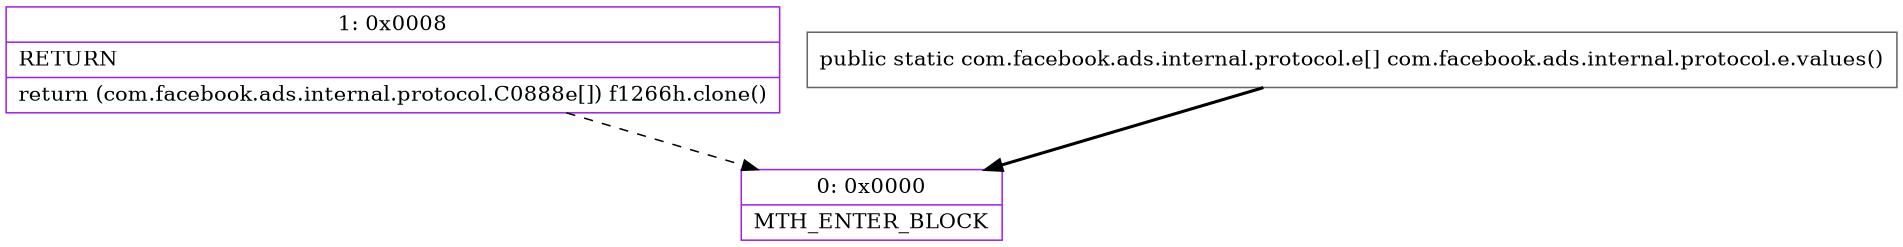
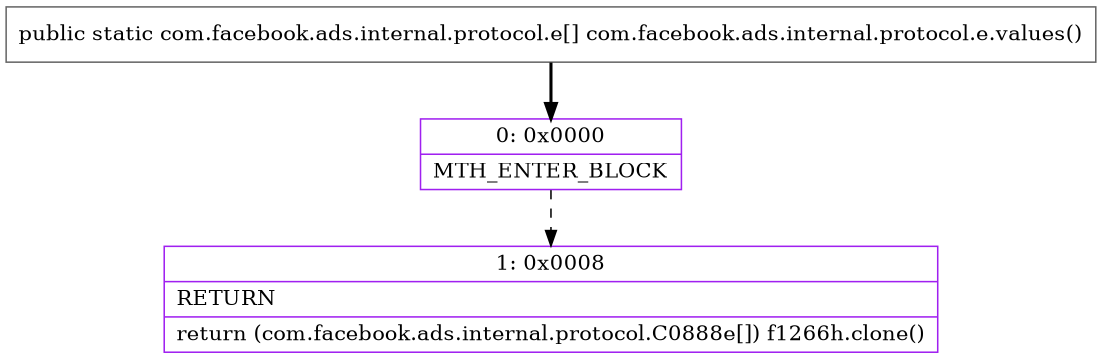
edge "1: 0x0008" -> "0: 0x0000": reversed
